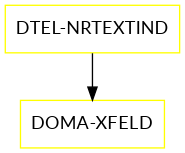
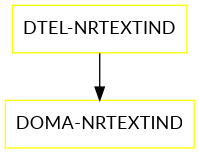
node "DOMA-XFELD": label "DOMA-XFELD" -> "DOMA-NRTEXTIND"
